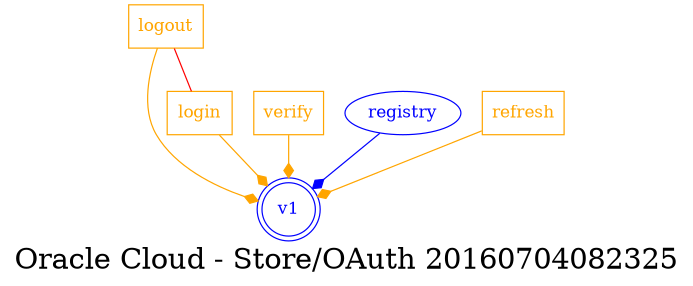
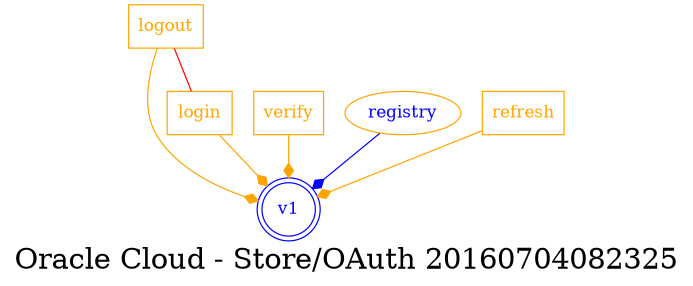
node "registry": color blue -> orange
